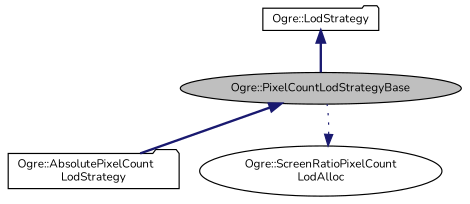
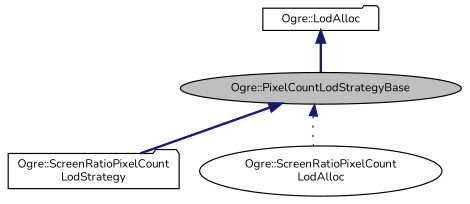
node "Ogre::LodStrategy": label "Ogre::LodStrategy" -> "Ogre::LodAlloc"
edge "Ogre::PixelCountLodStrategyBase" -> "Ogre::ScreenRatioPixelCount LodAlloc": reversed
node "Ogre::AbsolutePixelCount LodStrategy": label "Ogre::AbsolutePixelCount LodStrategy" -> "Ogre::ScreenRatioPixelCount LodStrategy"
